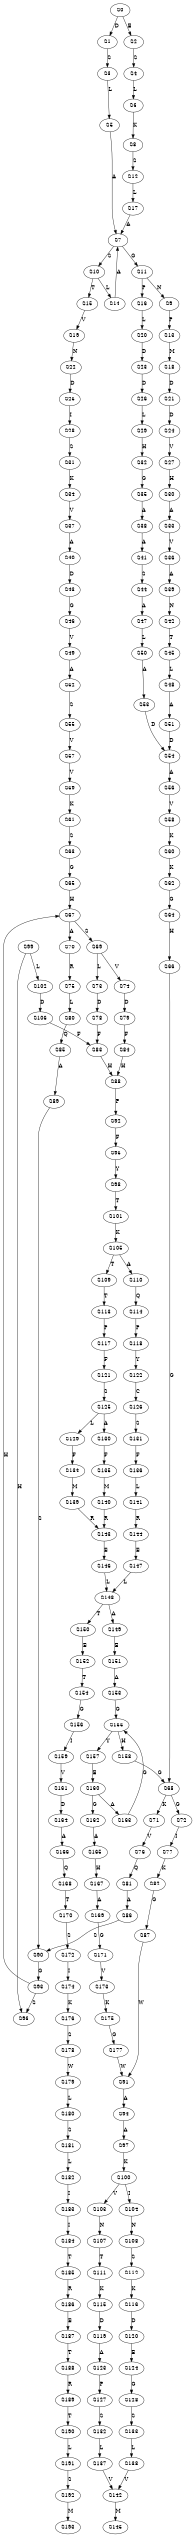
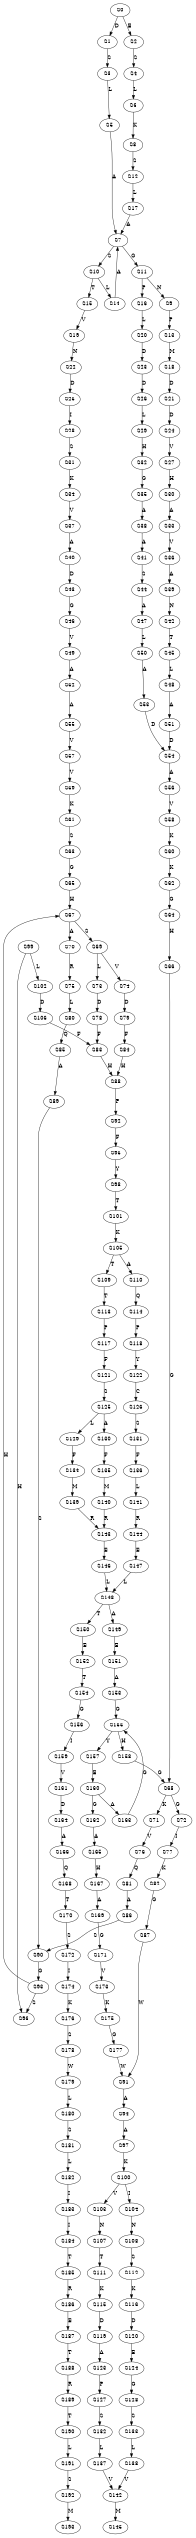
edge "S52" -> "S55": label "S" -> "A"
